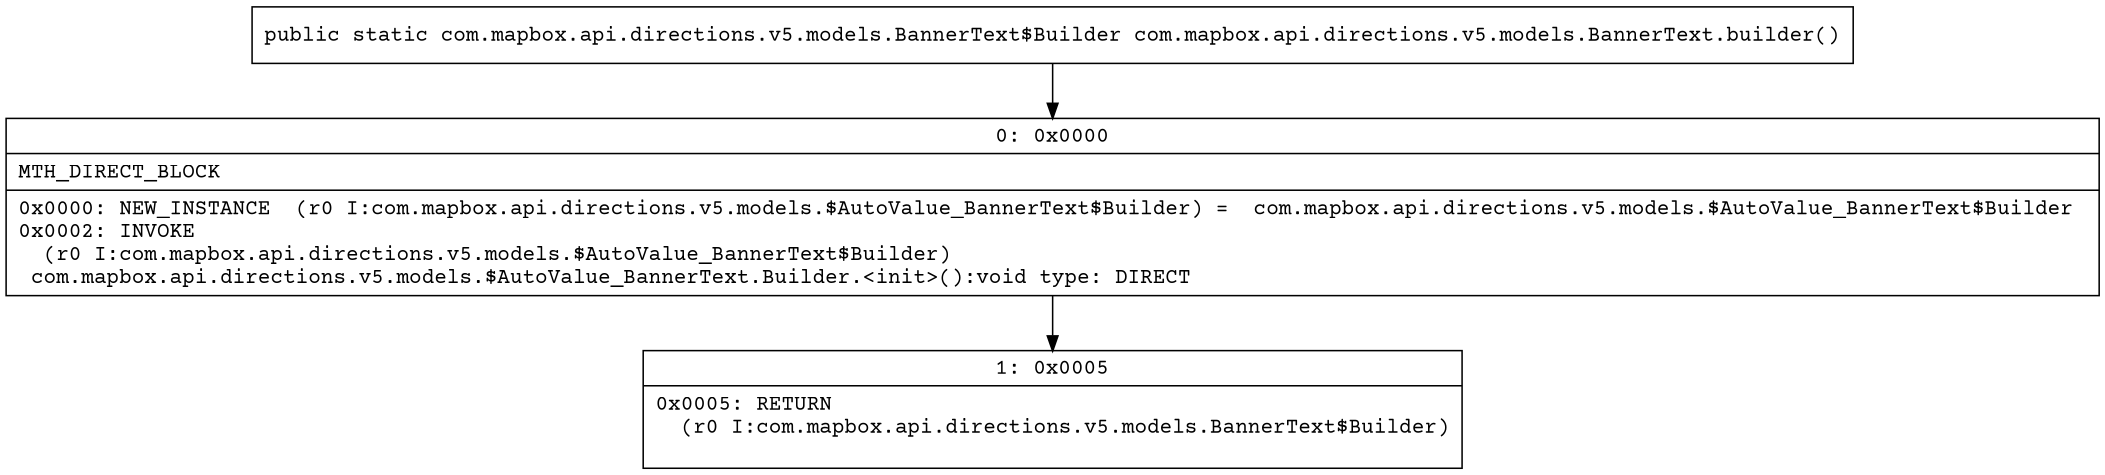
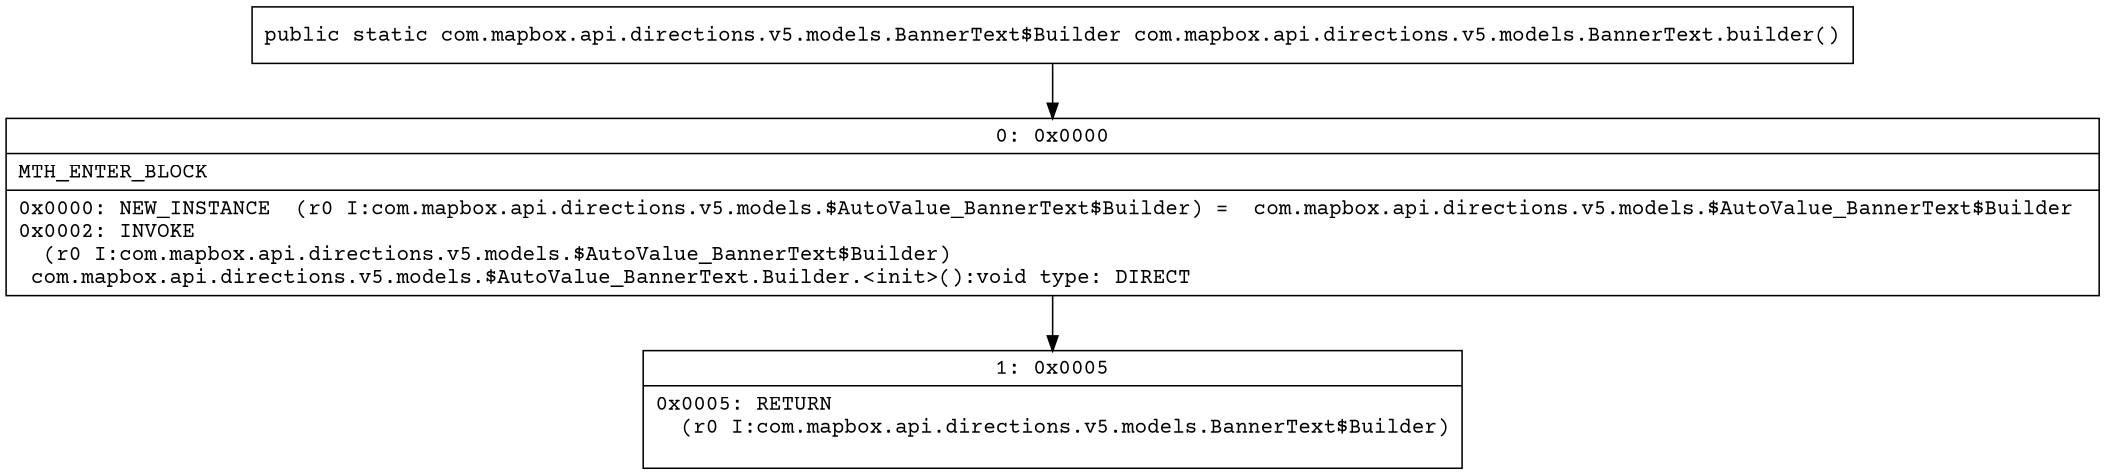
node "0: 0x0000": text "MTH_DIRECT_BLOCK" -> "MTH_ENTER_BLOCK"
